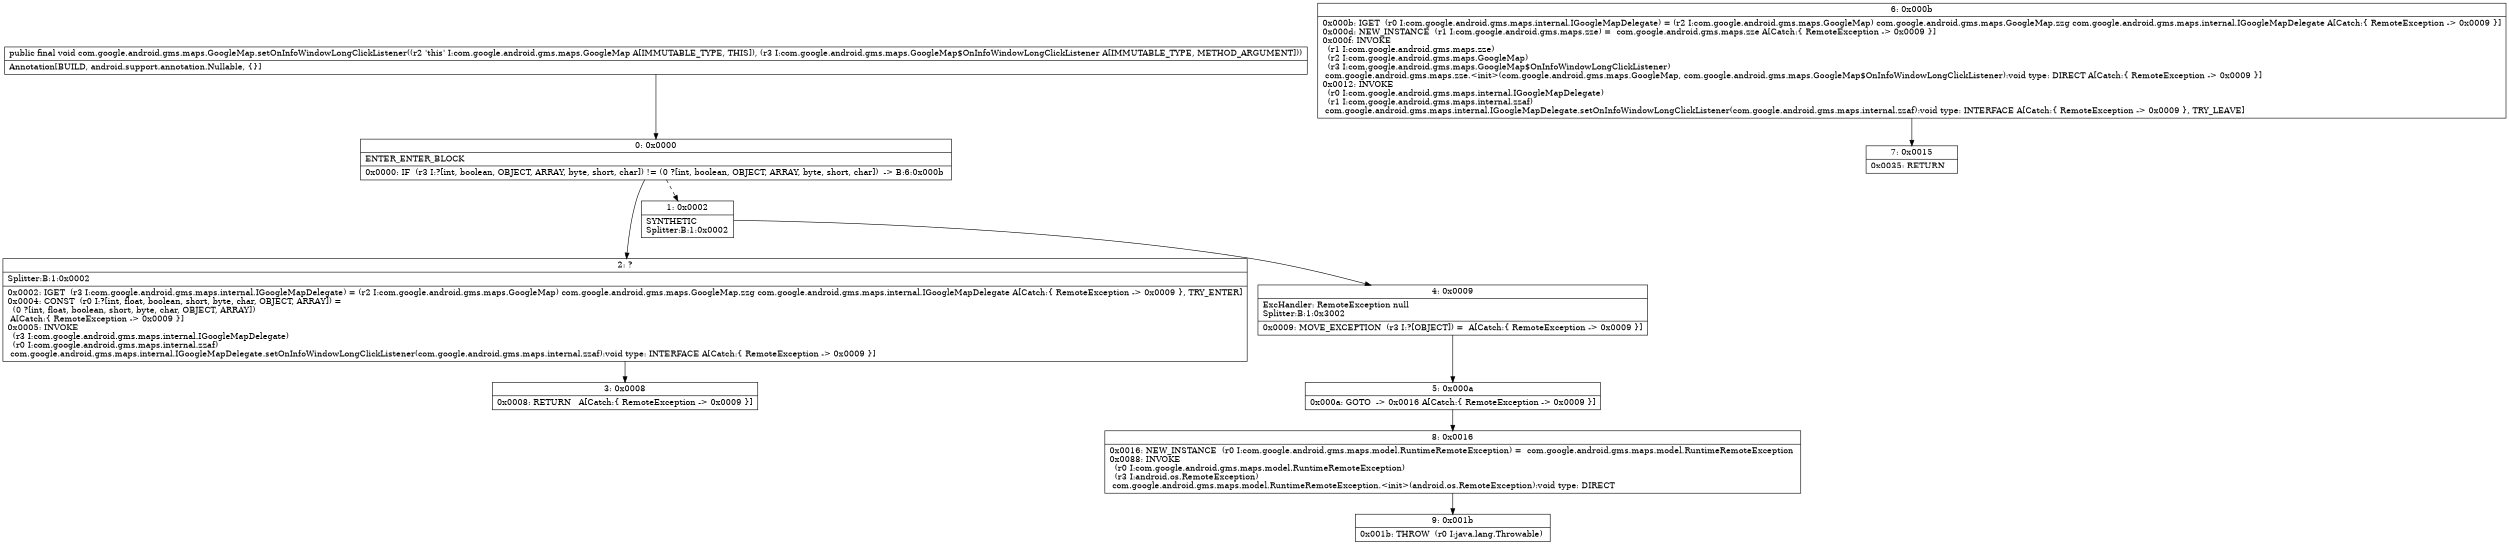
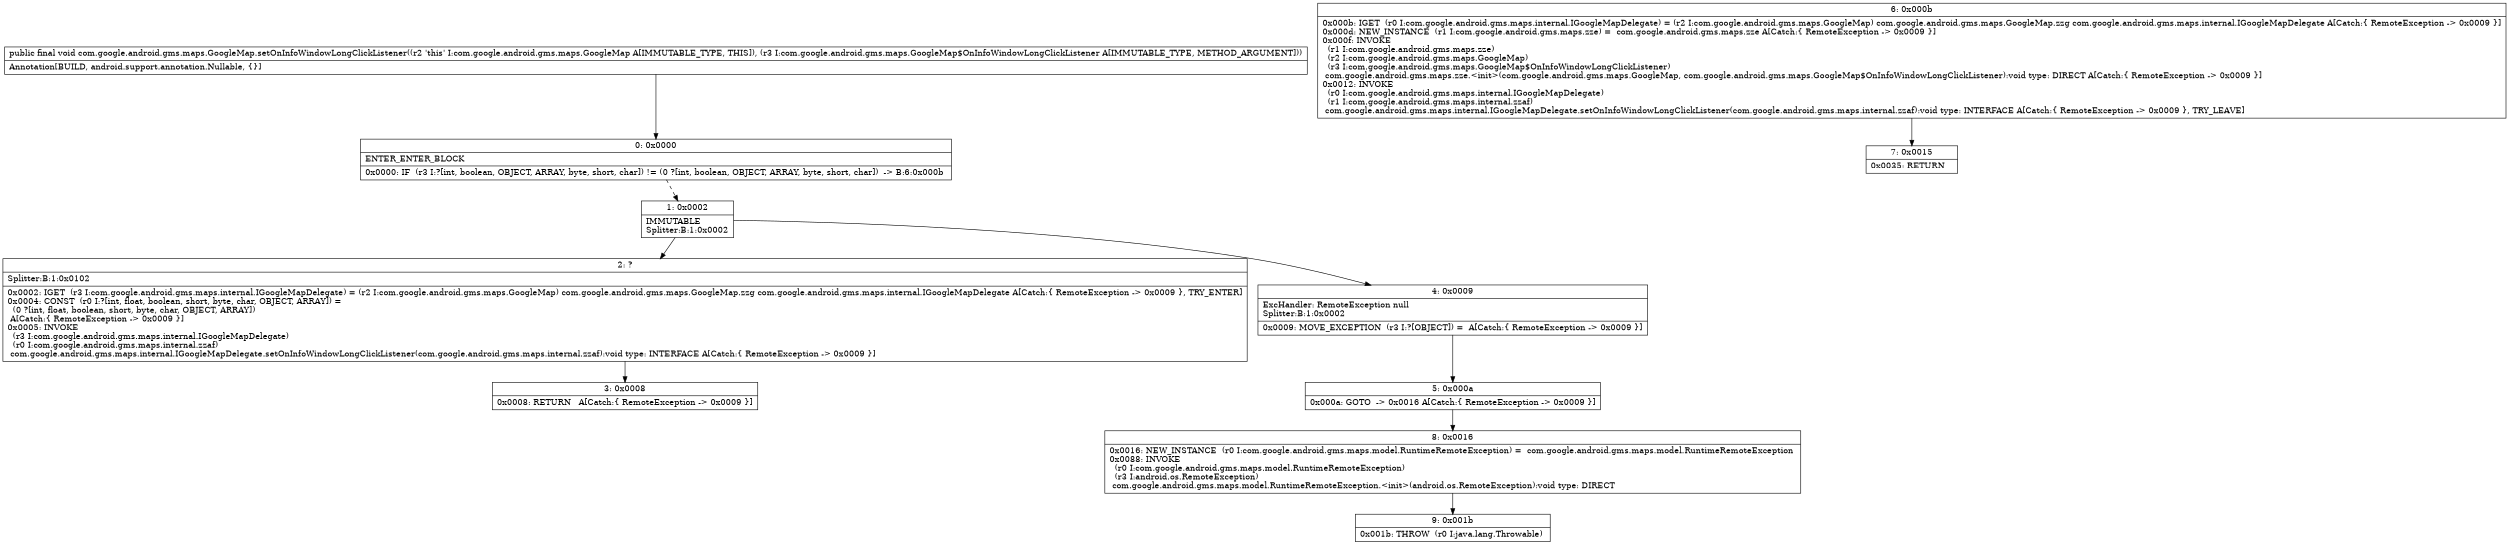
edge "0: 0x0000" -> "2: ?": now "1: 0x0002" -> "2: ?"
node "1: 0x0002": text "SYNTHETIC" -> "IMMUTABLE"
node "2: ?": text "Splitter:B:1:0x0002" -> "Splitter:B:1:0x0102"
node "4: 0x0009": text "Splitter:B:1:0x3002" -> "Splitter:B:1:0x0002"
